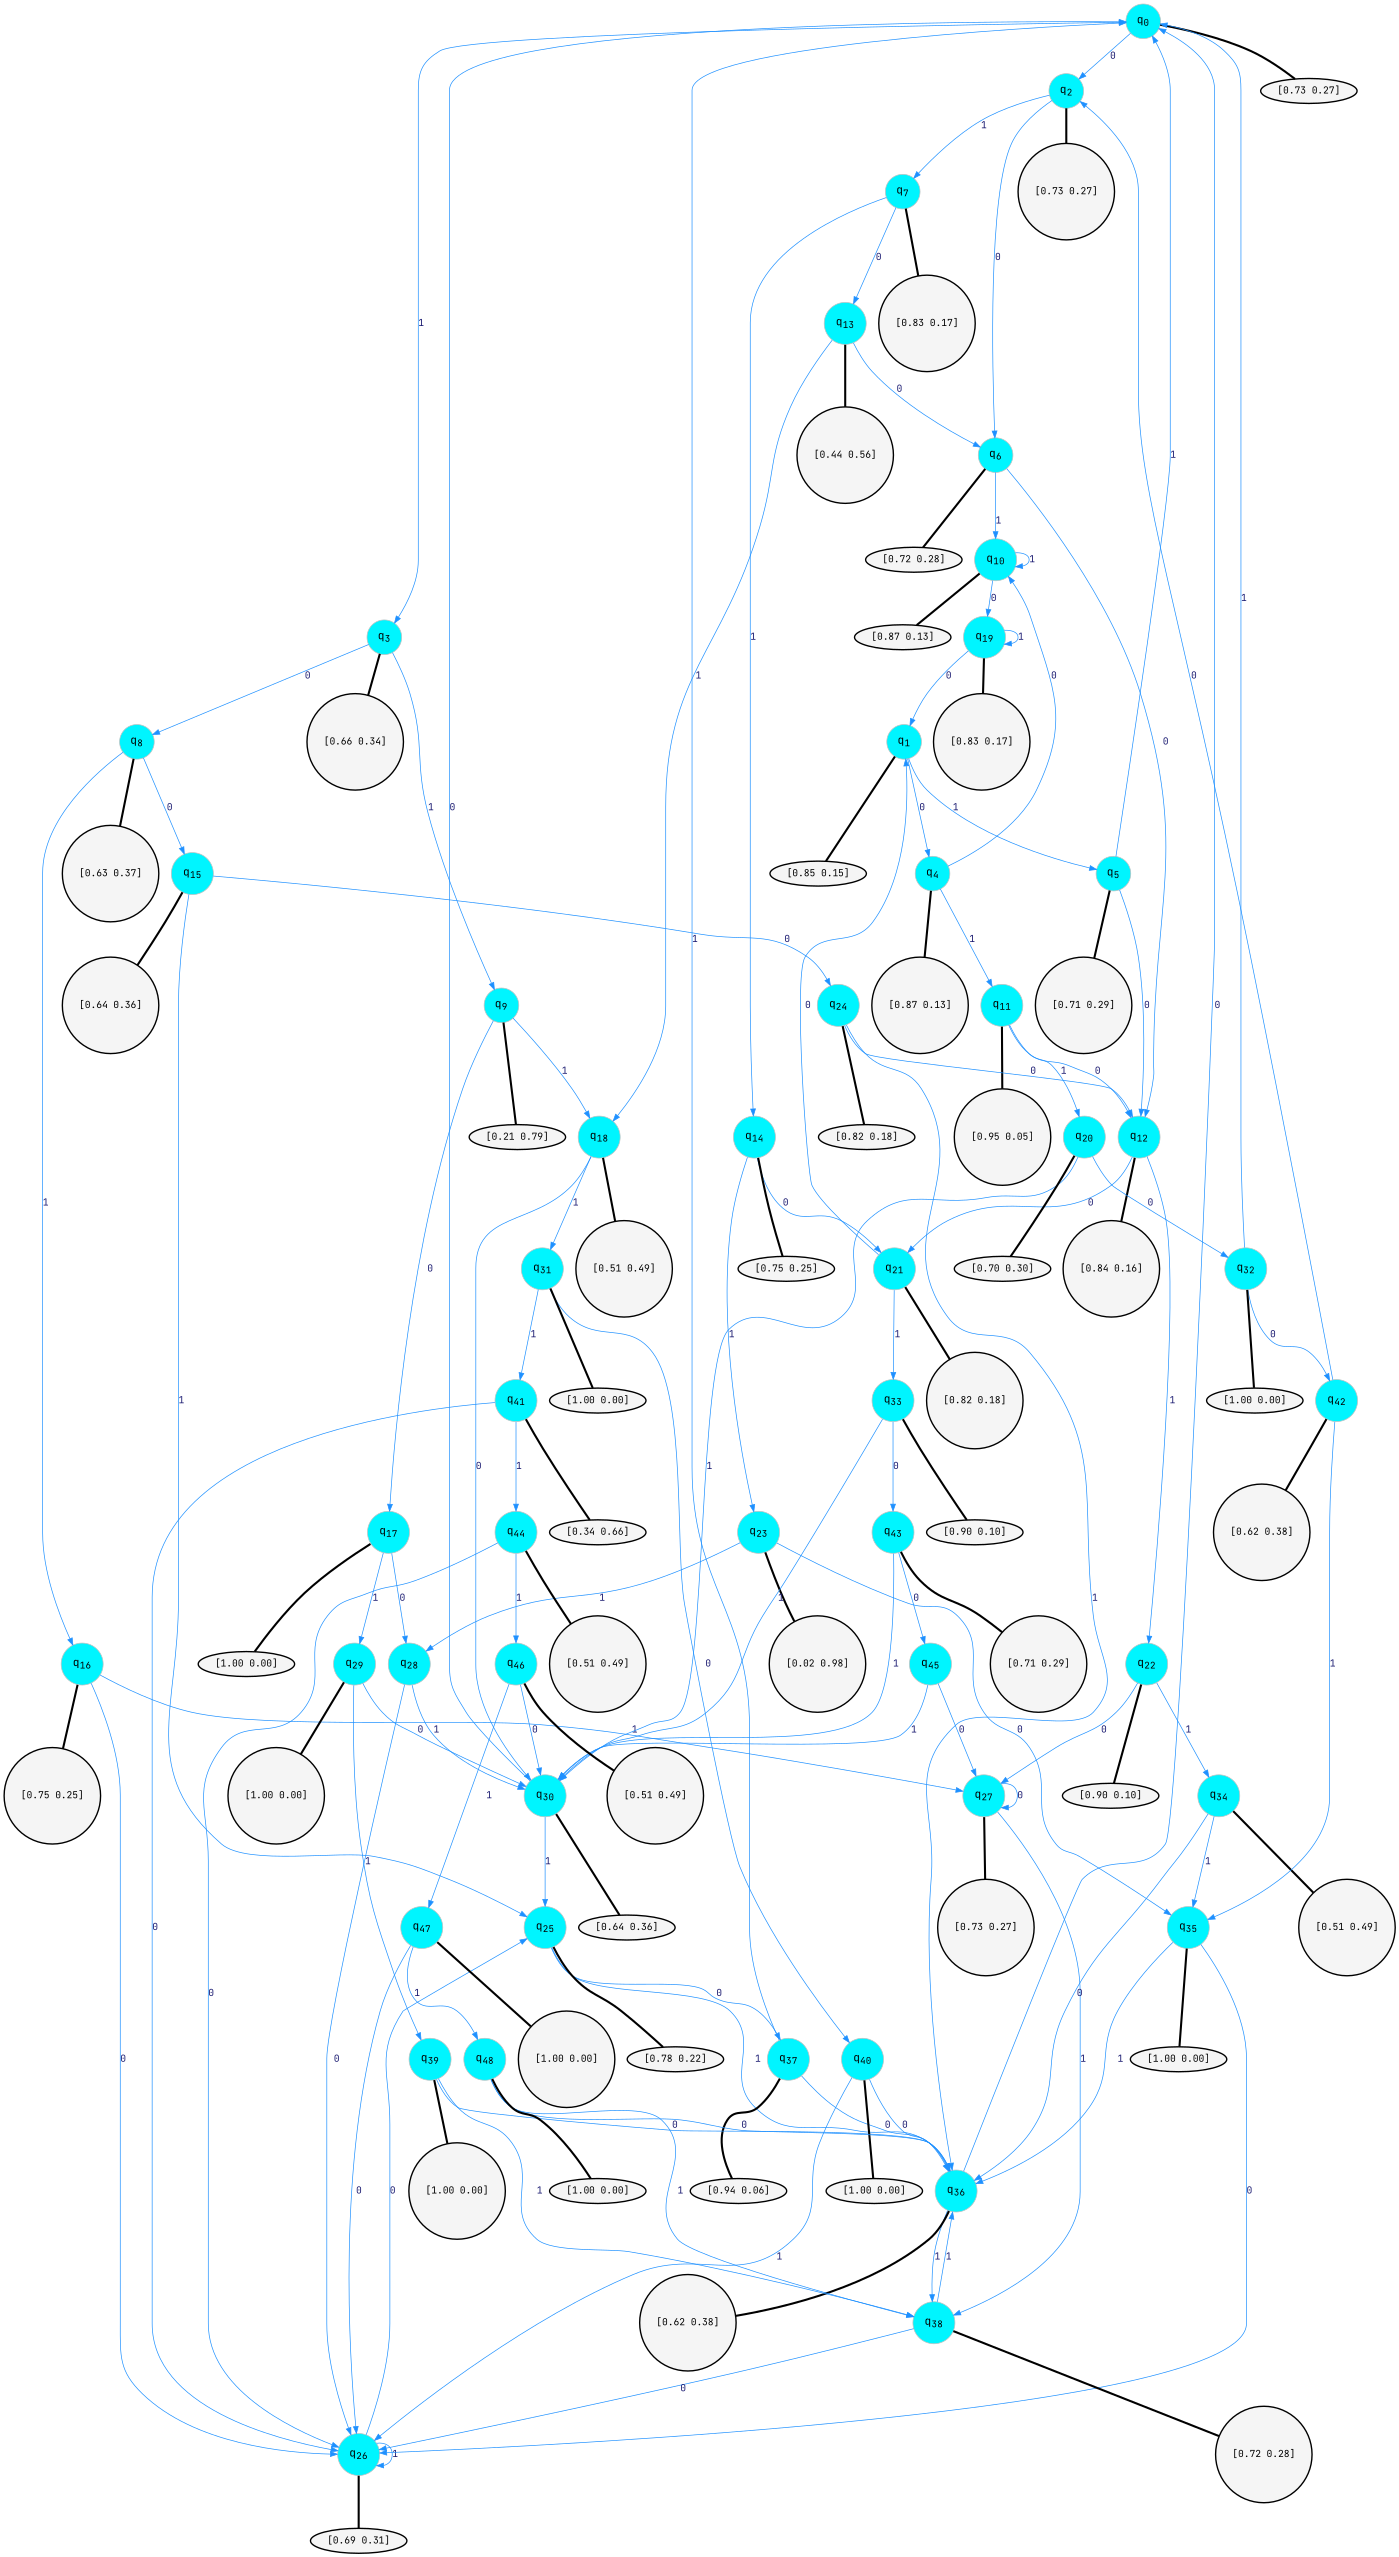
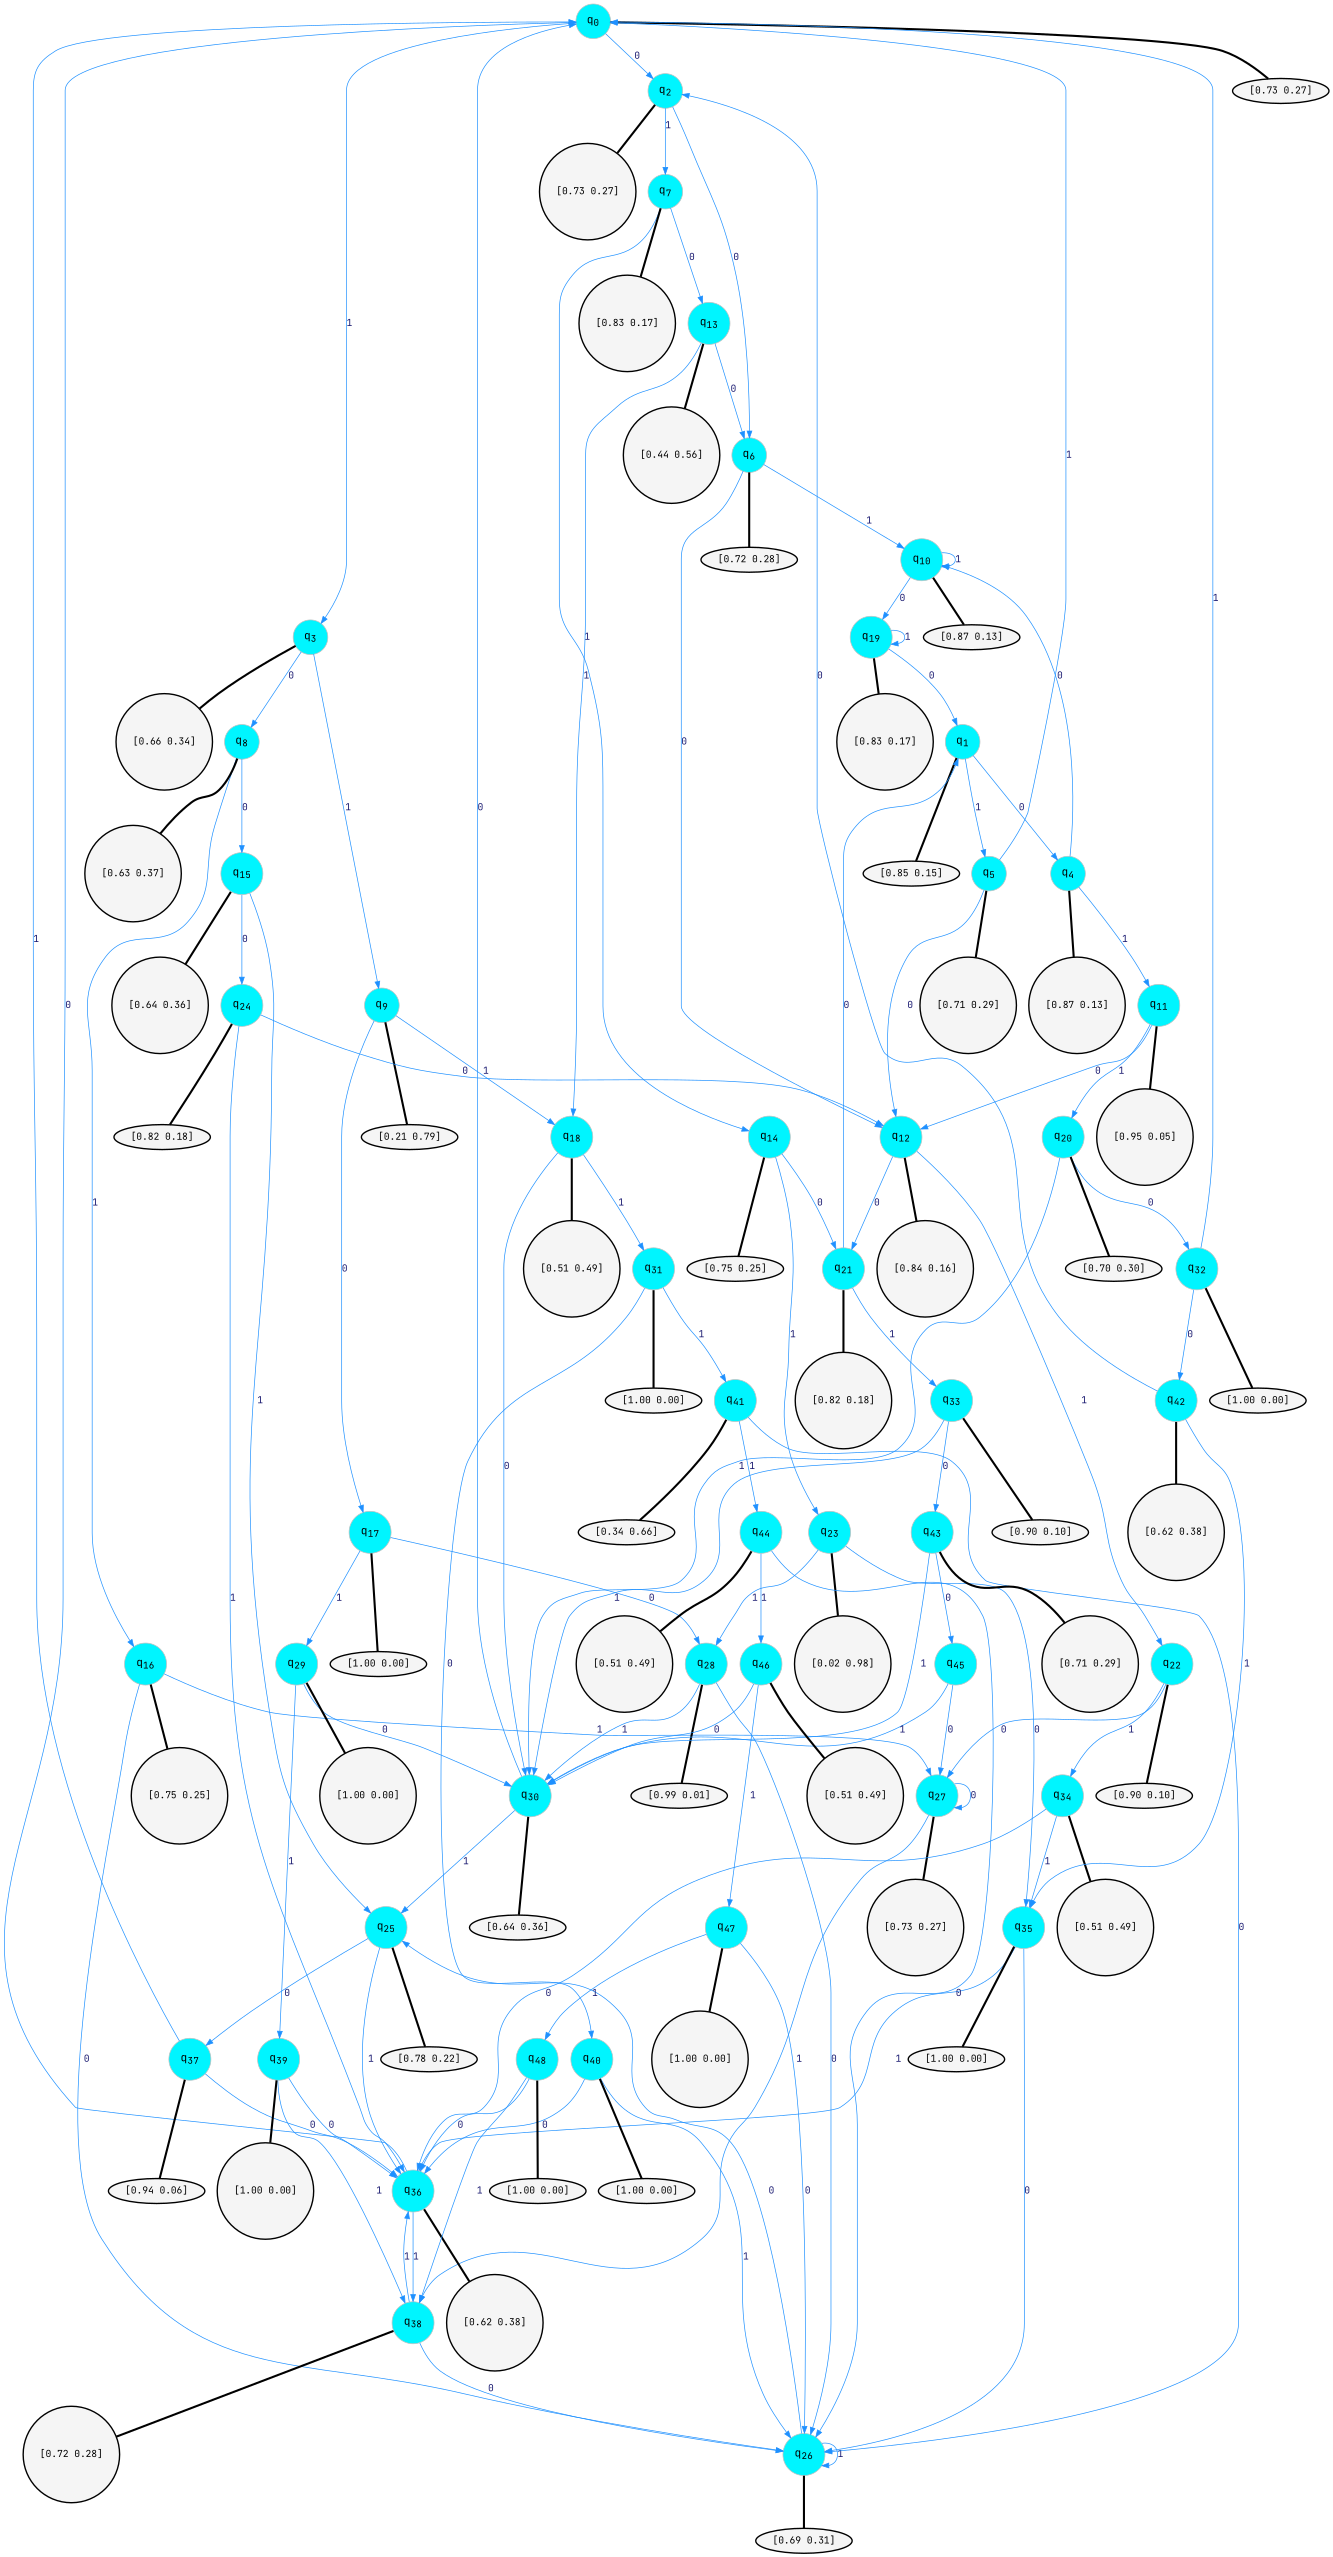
node "[0.99 0.01]": added
